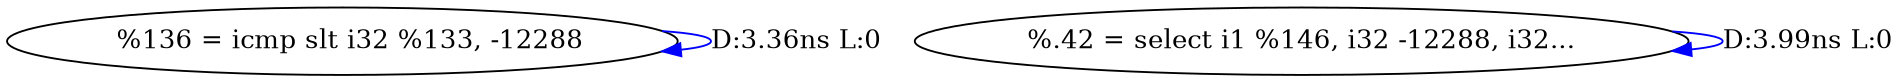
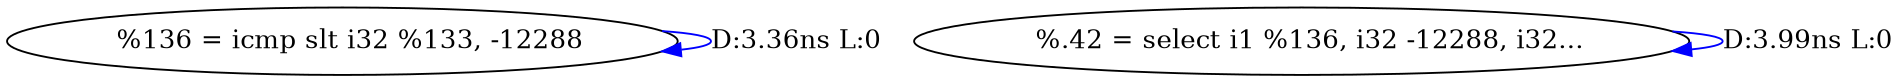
node "%.42 = select i1 %146, i32 -12288, i32...": label "%.42 = select i1 %146, i32 -12288, i32..." -> "%.42 = select i1 %136, i32 -12288, i32..."
